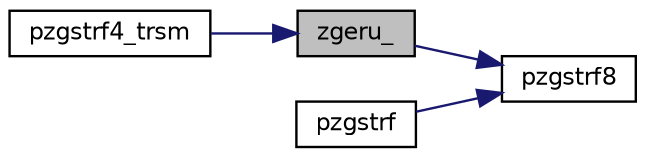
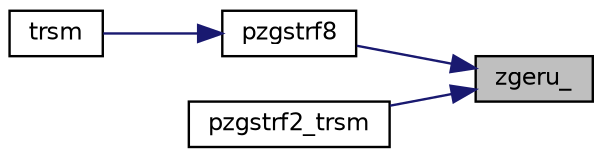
node "pzgstrf4_trsm": label "pzgstrf4_trsm" -> "pzgstrf2_trsm"
edge "zgeru_" -> "pzgstrf8": reversed
node "pzgstrf": label "pzgstrf" -> "trsm"
